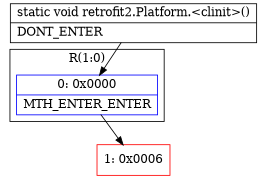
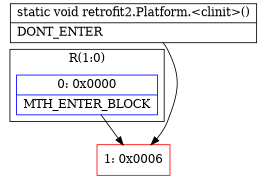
edge "static void retrofit2.Platform.<clinit>()" -> "0: 0x0000": now "static void retrofit2.Platform.<clinit>()" -> "1: 0x0006"
node "0: 0x0000": text "MTH_ENTER_ENTER" -> "MTH_ENTER_BLOCK"
